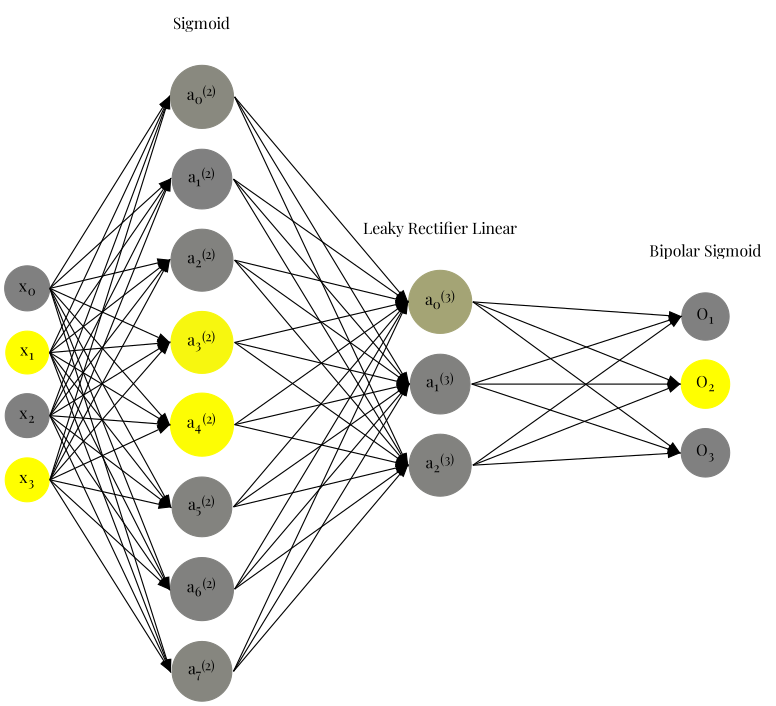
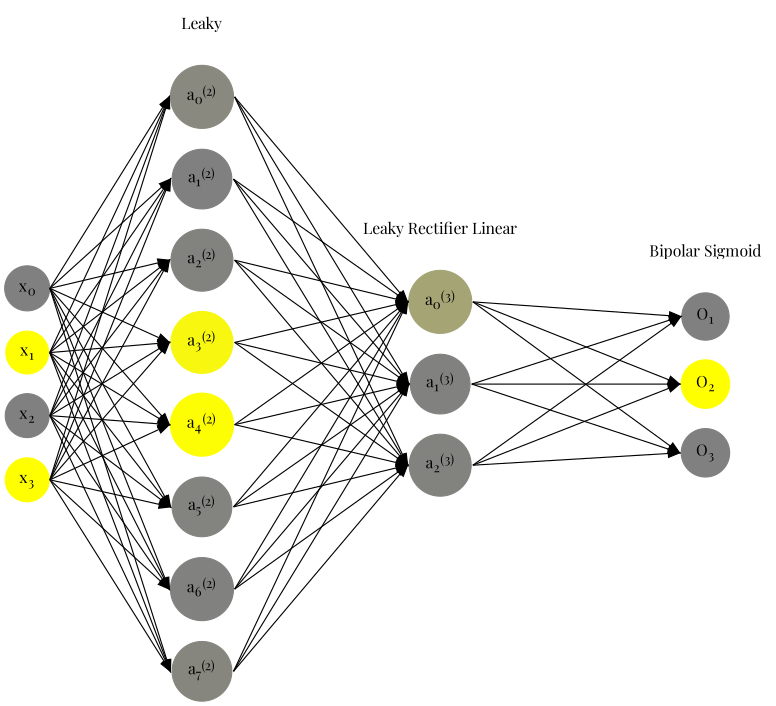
node "Sigmoid": label "Sigmoid" -> "Leaky"
